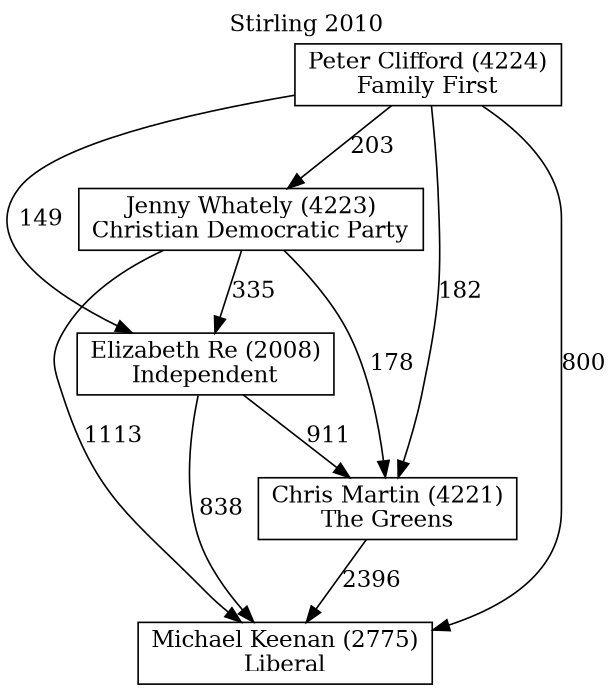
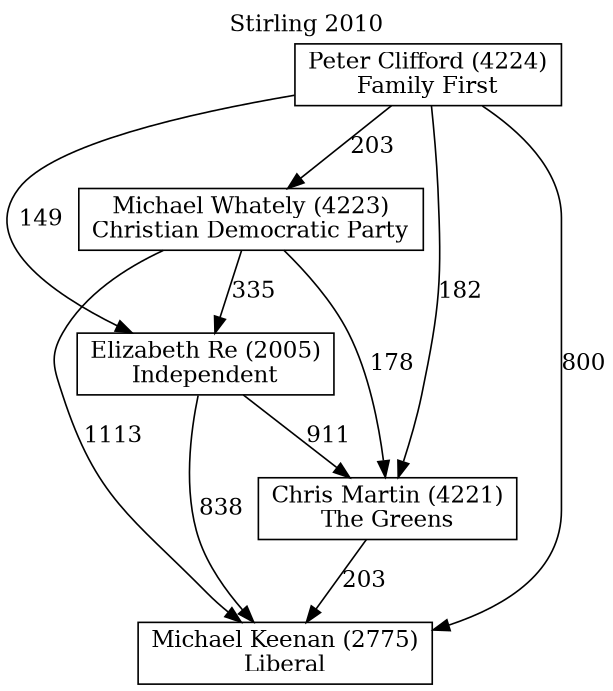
node "Jenny Whately (4223) Christian Democratic Party": label "Jenny Whately (4223) Christian Democratic Party" -> "Michael Whately (4223) Christian Democratic Party"
node "Elizabeth Re (2008) Independent": label "Elizabeth Re (2008) Independent" -> "Elizabeth Re (2005) Independent"
edge "Chris Martin (4221) The Greens" -> "Michael Keenan (2775) Liberal": label "2396" -> "203"
